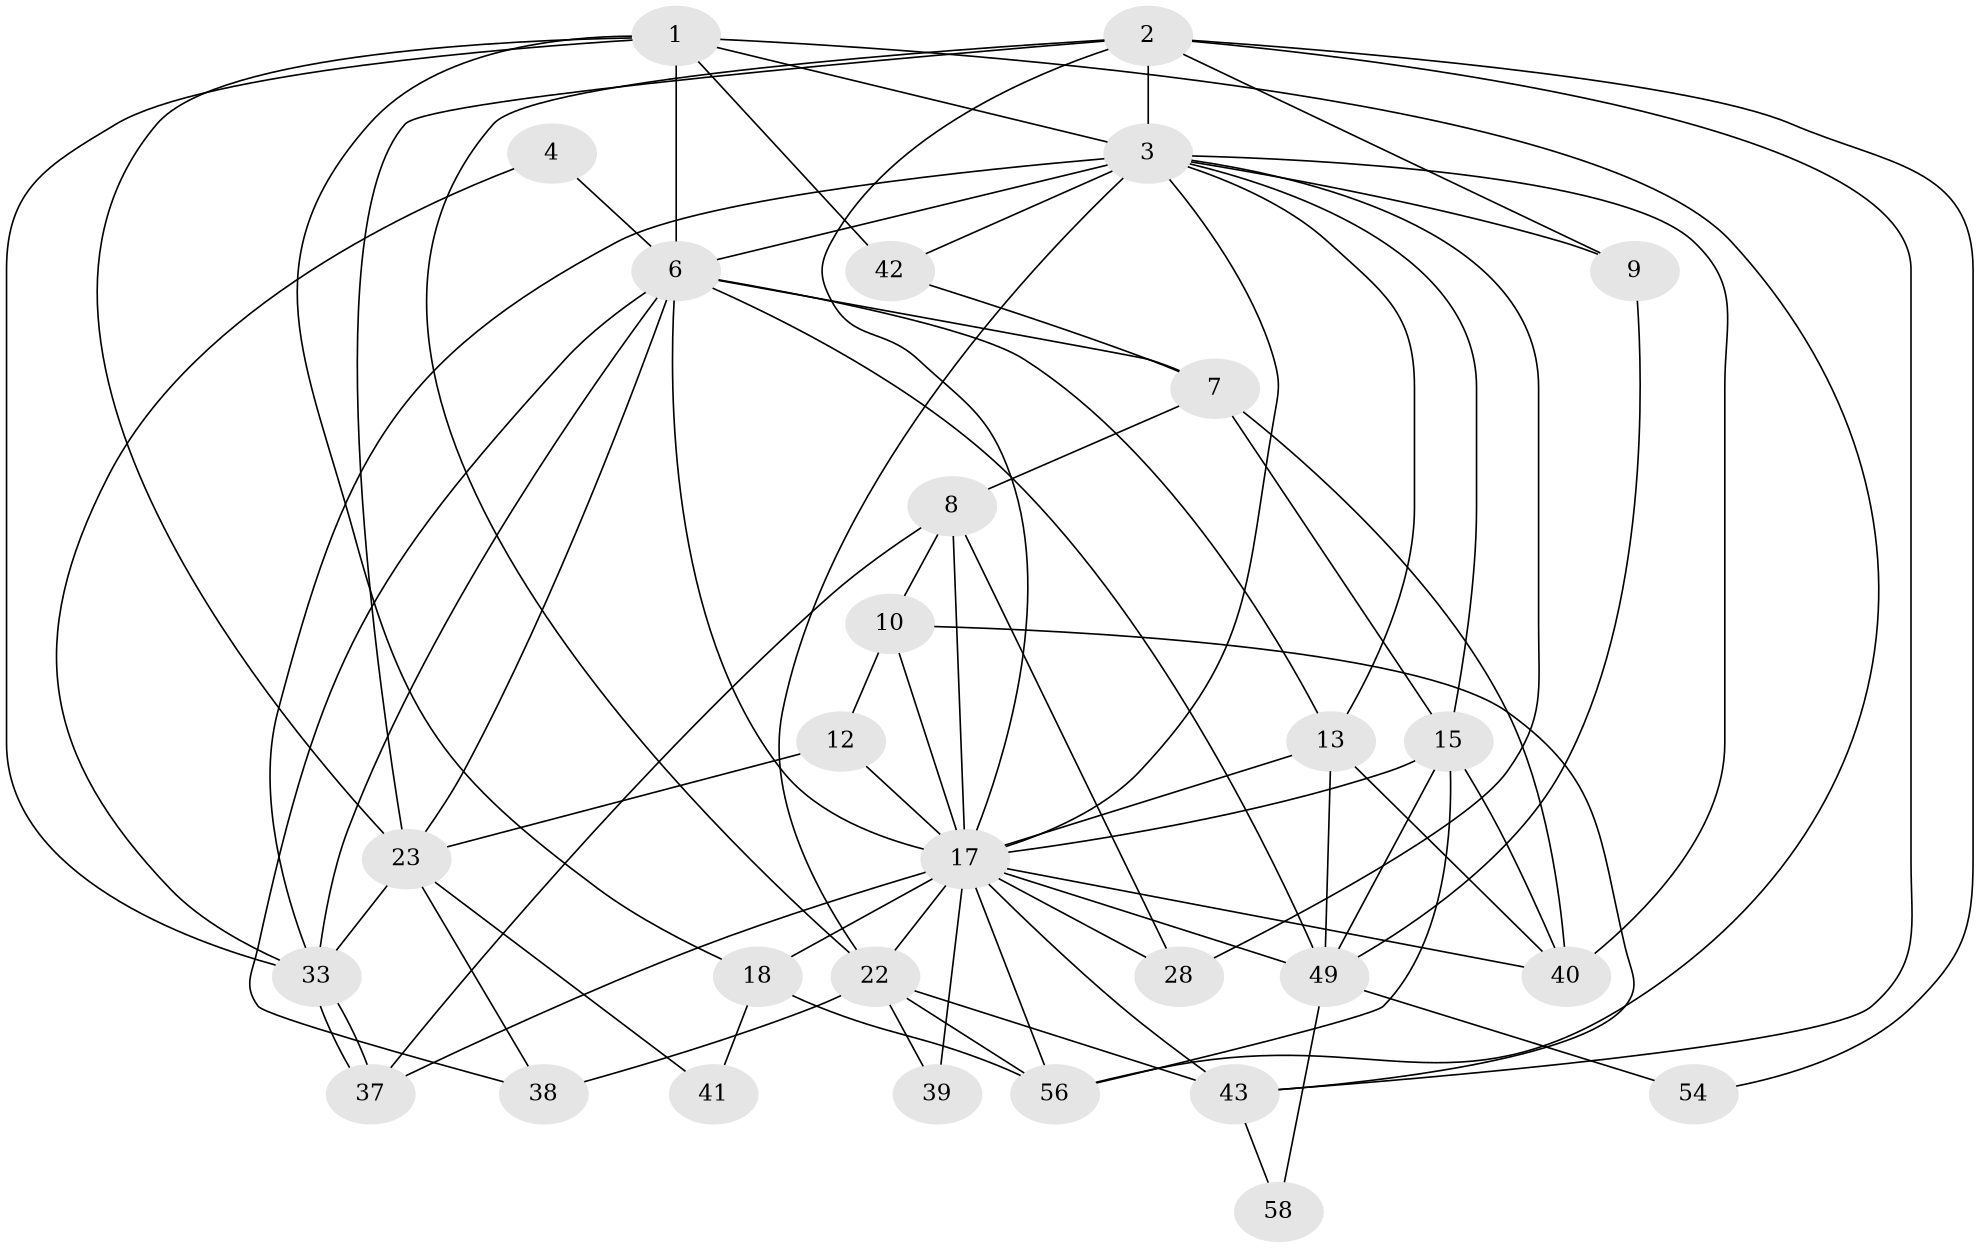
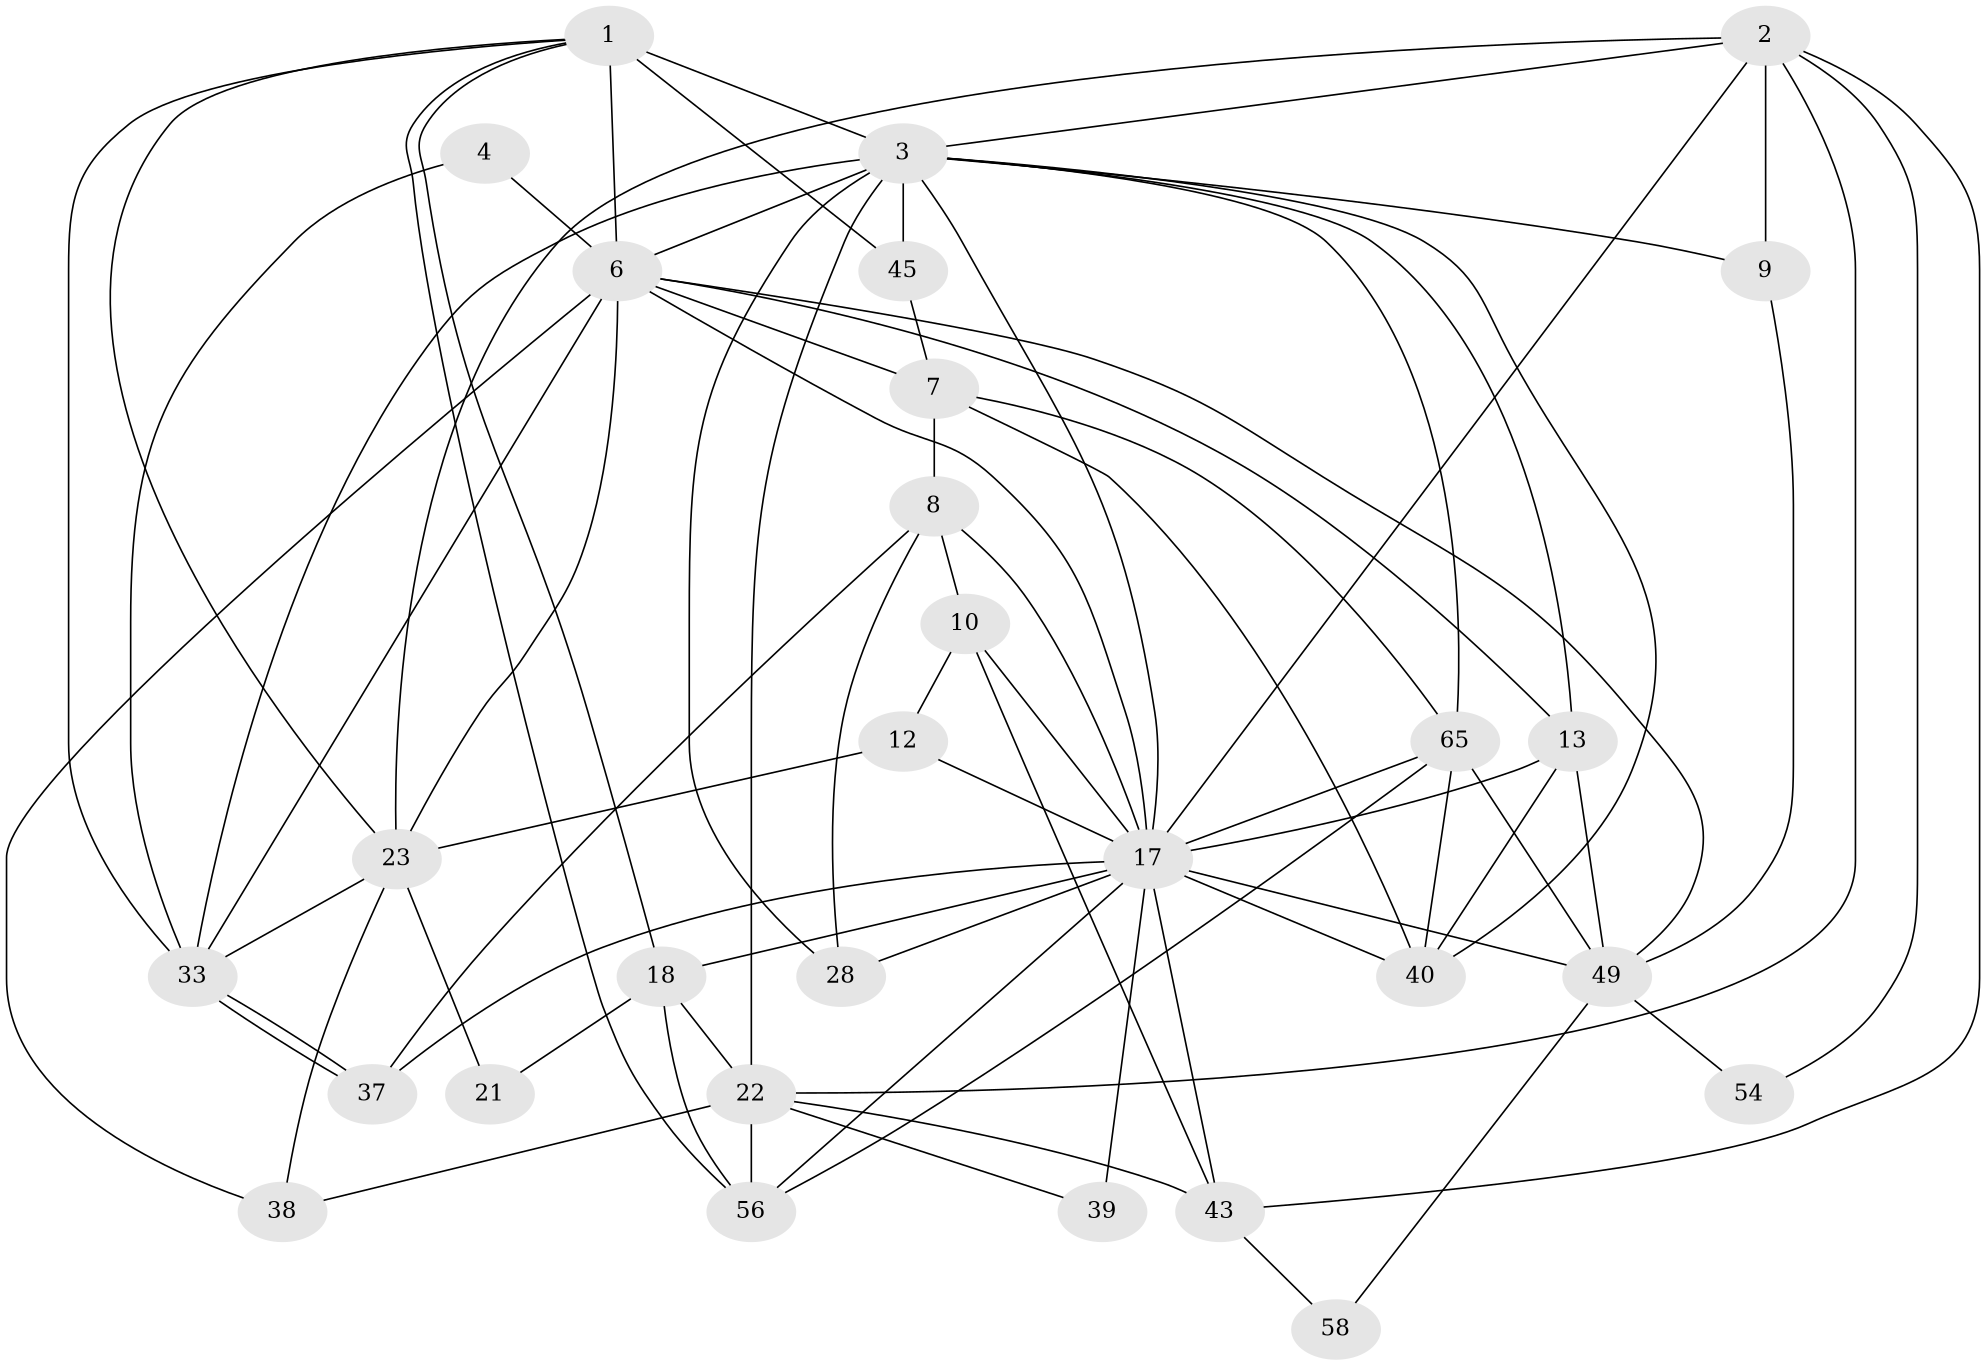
node "42": label "42" -> "45"
node "15": label "15" -> "65"
edge "17" -- "22": now "18" -- "22"
node "41": label "41" -> "21"
